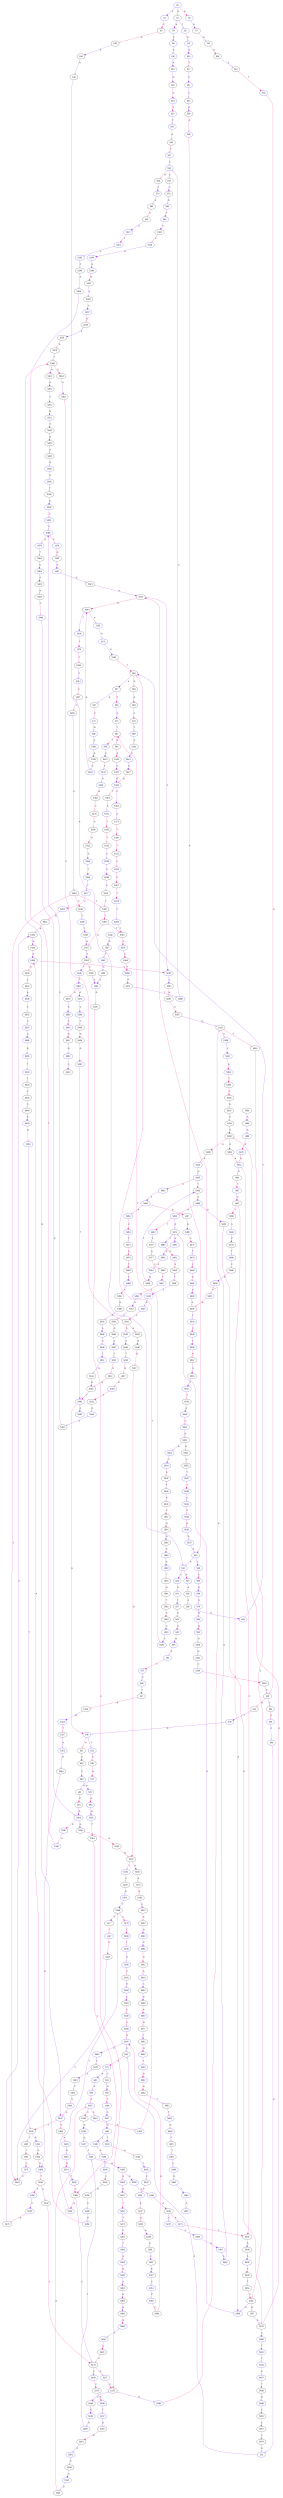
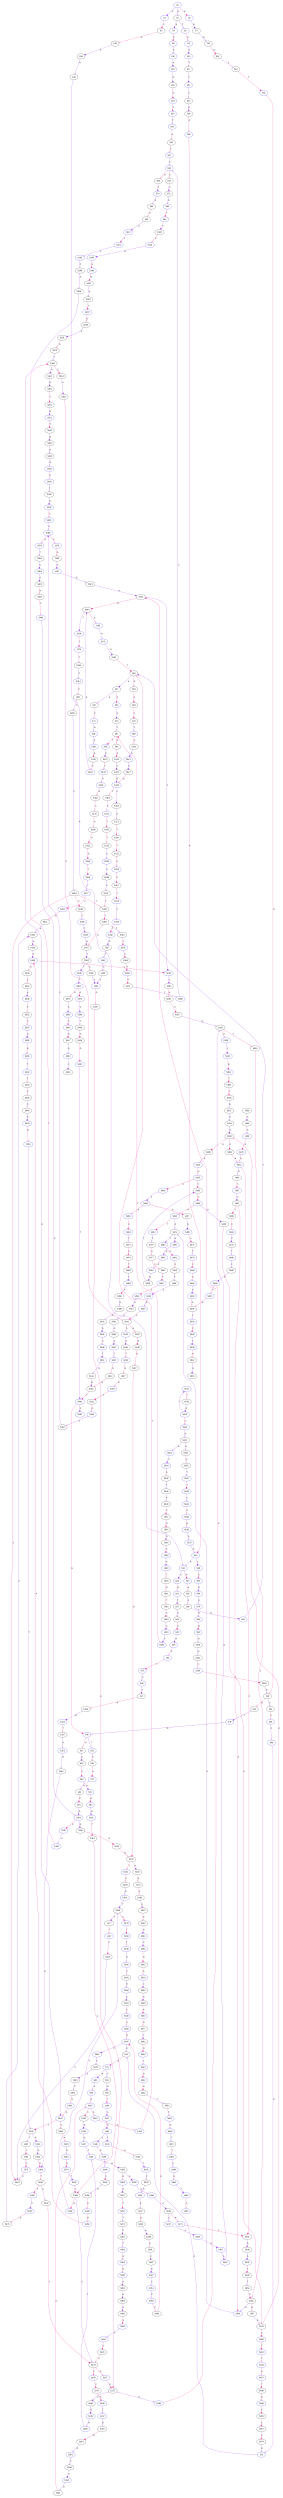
edge "S296" -> "S316": now "S296" -> "S312"
edge "S515" -> "S517": now "S519" -> "S517"
